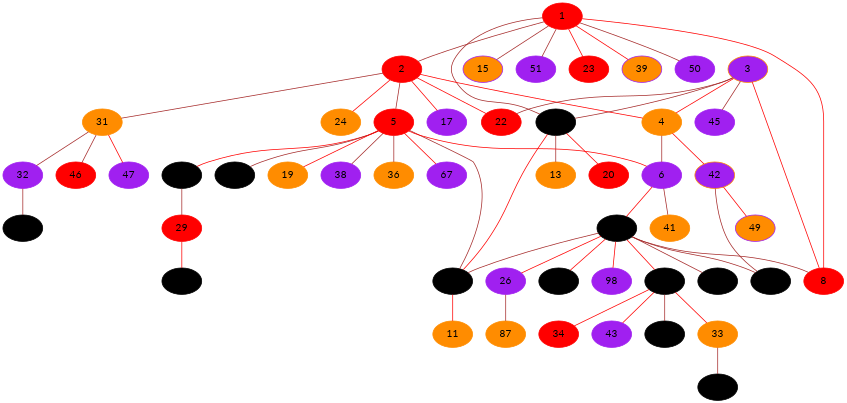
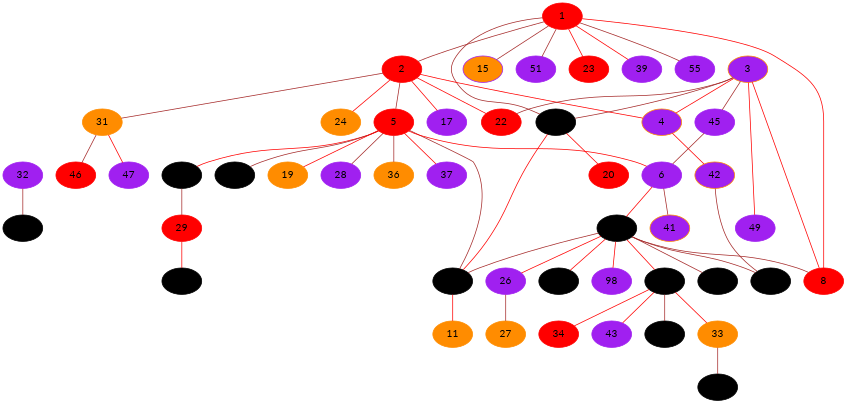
node "39": fillcolor darkorange -> purple
node "50": label "50" -> "55"
node "4": fillcolor darkorange -> purple
edge "31" -- "32": removed
edge "4" -- "6": now "45" -- "6"
node "38": label "38" -> "28"
node "67": label "67" -> "37"
node "13": removed
edge "42" -- "49": now "3" -- "49"
node "41": fillcolor darkorange -> purple
node "49": fillcolor darkorange -> purple
node "87": label "87" -> "27"
